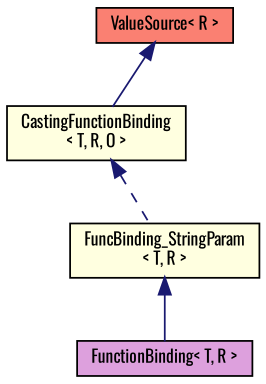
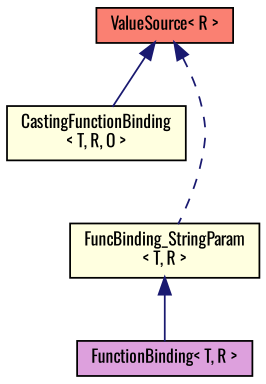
edge "FuncBinding_StringParam < T, R >" -> "CastingFunctionBinding < T, R, O >": now "FuncBinding_StringParam < T, R >" -> "ValueSource< R >"
